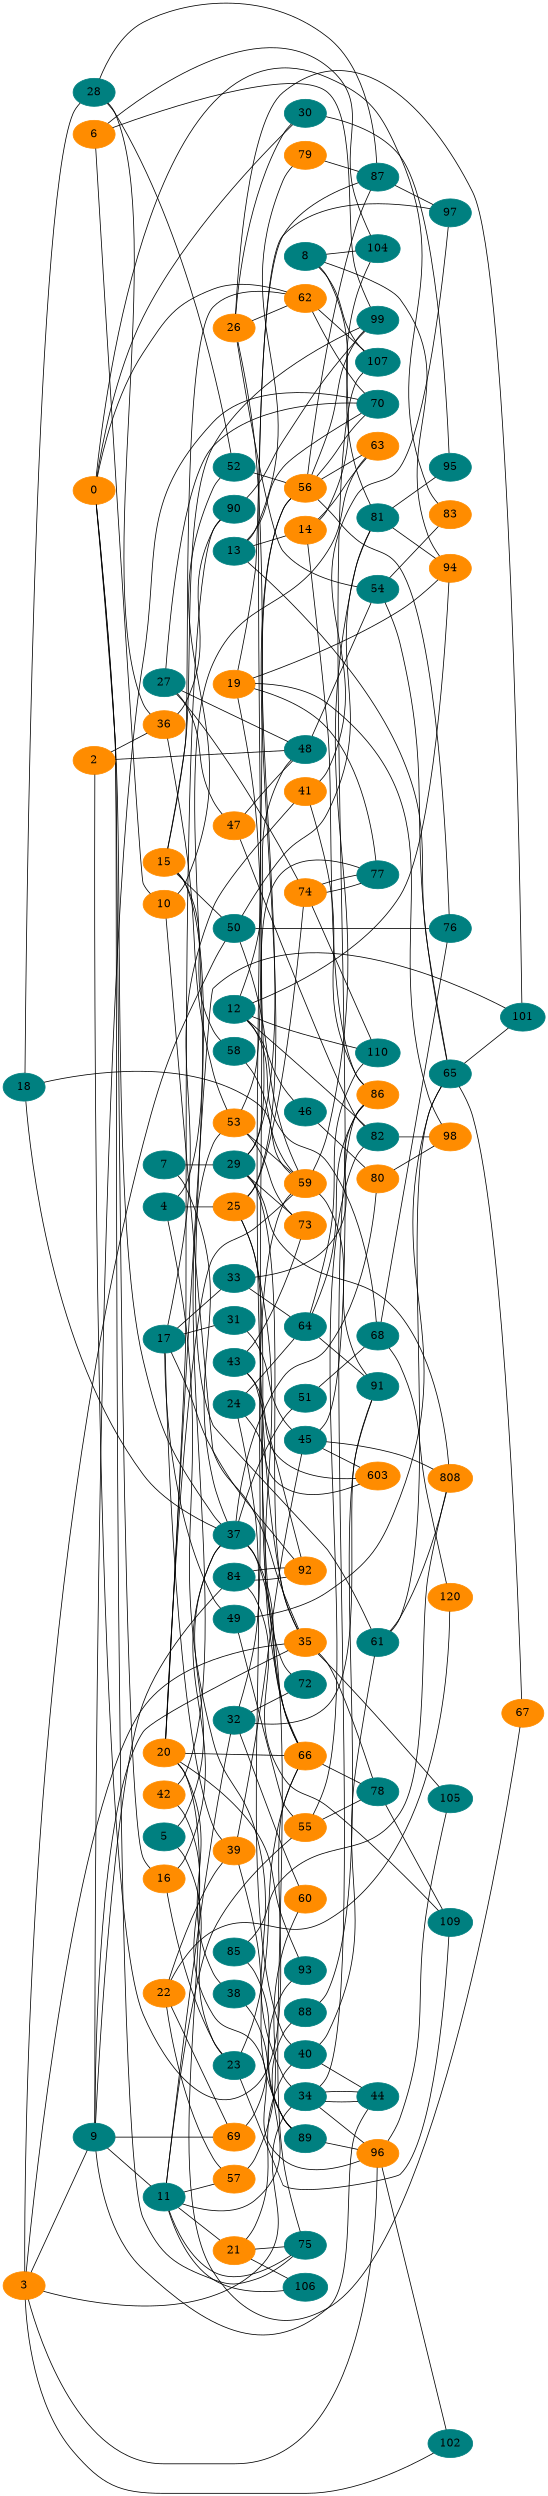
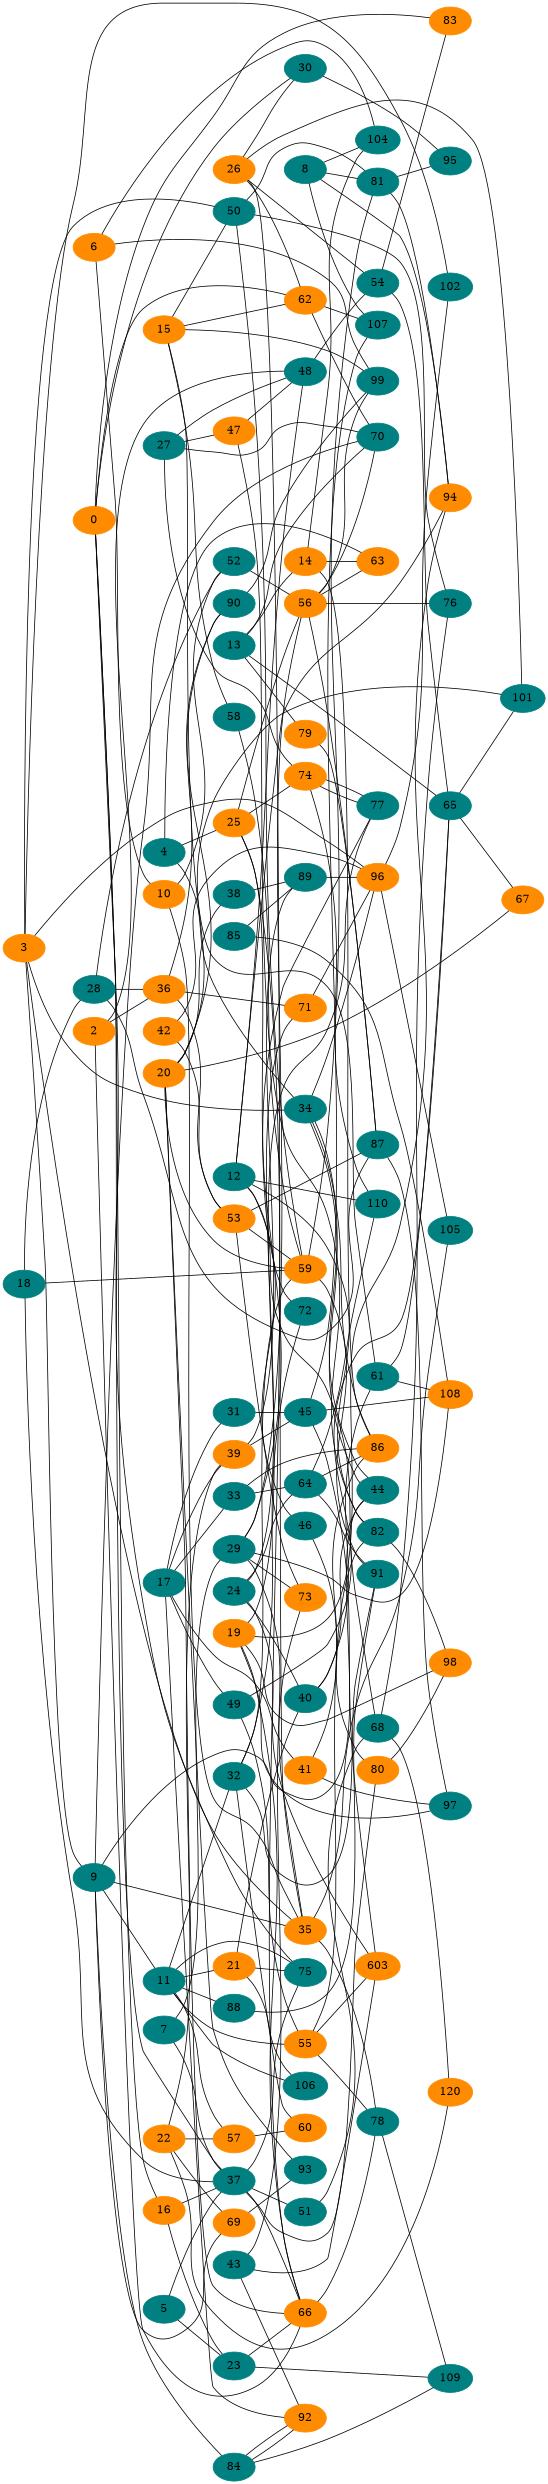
node "71": added
node "808": label "808" -> "108"
edge "603" -- "55": added
